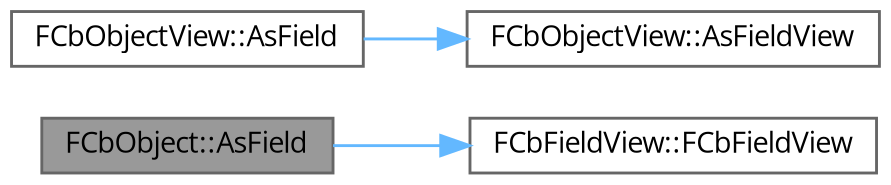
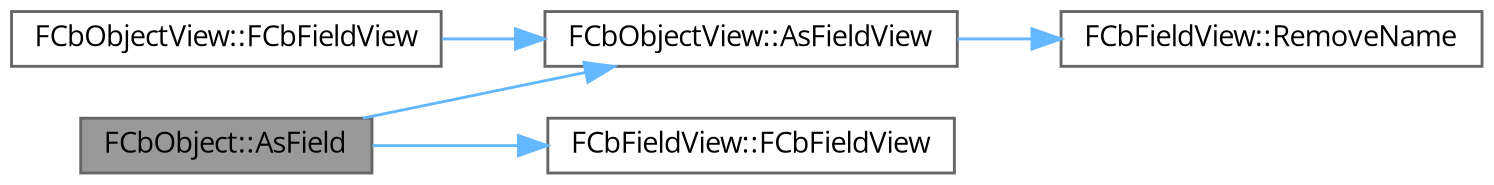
node "FCbObjectView::AsField": label "FCbObjectView::AsField" -> "FCbObjectView::FCbFieldView"
node "FCbFieldView::RemoveName": added
edge "FCbObject::AsField" -> "FCbObjectView::AsFieldView": added
